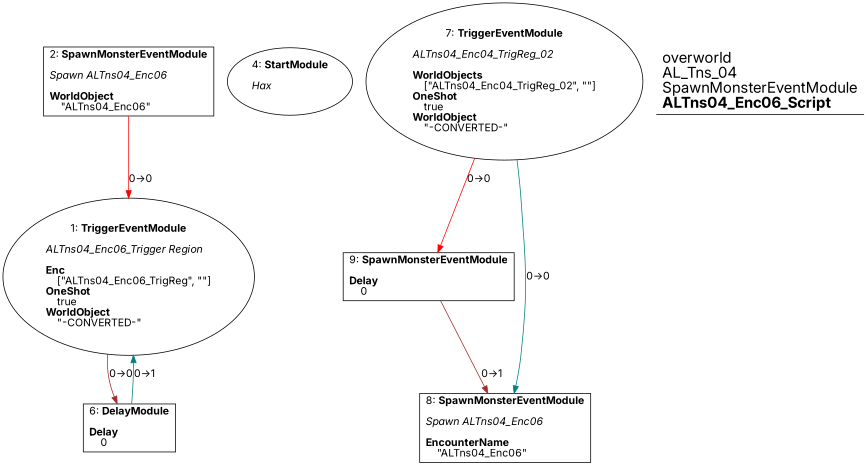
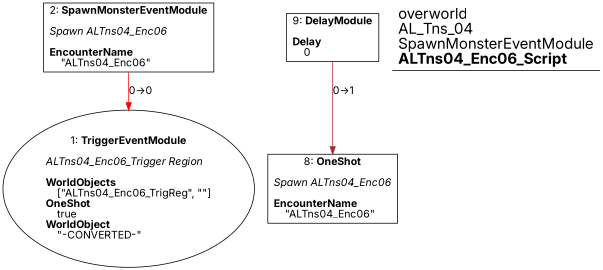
node "4:": removed
node "7:": removed
node "2:": text "WorldObject" -> "EncounterName"
node "9:": text "SpawnMonsterEventModule" -> "DelayModule"
node "1:": text "Enc" -> "WorldObjects"
node "8:": text "SpawnMonsterEventModule" -> "OneShot"
node "6:": removed
